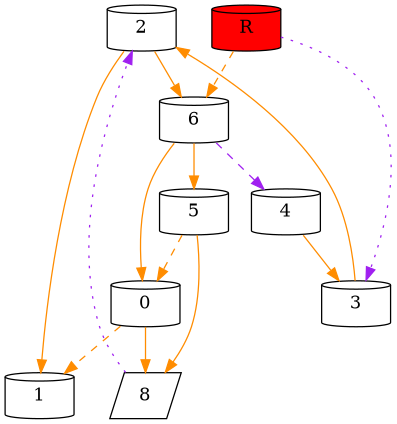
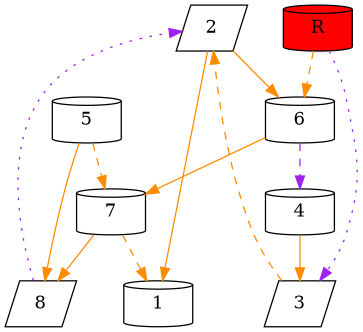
node "2": shape cylinder -> parallelogram
edge "3" -> "2": style solid -> dashed
edge "6" -> "5": removed
node "0": label "0" -> "7"
node "3": shape cylinder -> parallelogram
